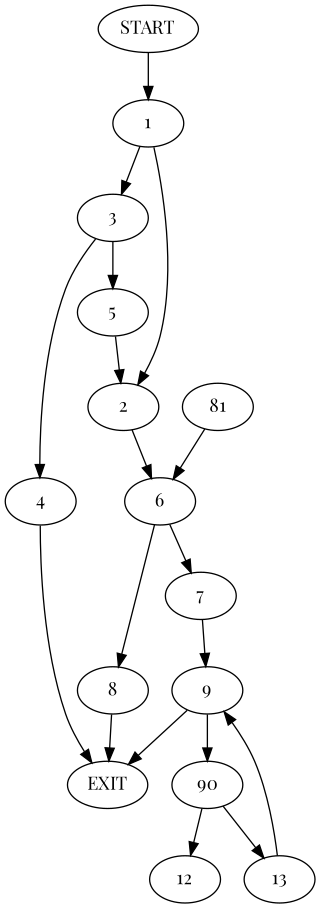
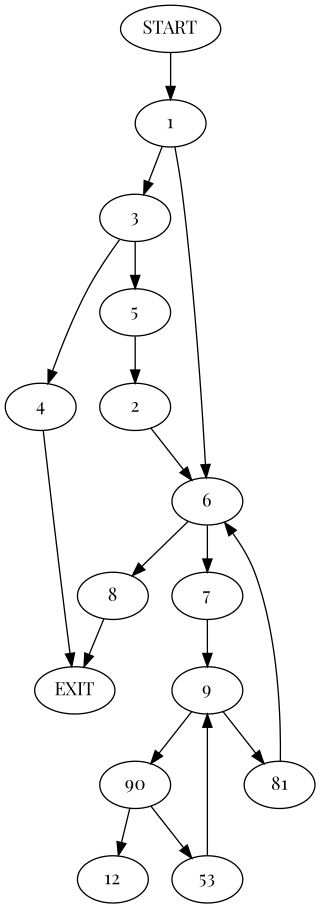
edge "1" -> "2": now "1" -> "6"
edge "9" -> "EXIT": now "9" -> "81"
node "13": label "13" -> "53"
